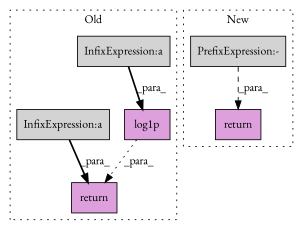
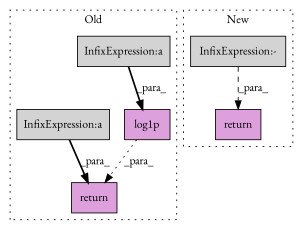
node "PrefixExpression:-": label "PrefixExpression:-" -> "InfixExpression:-"
